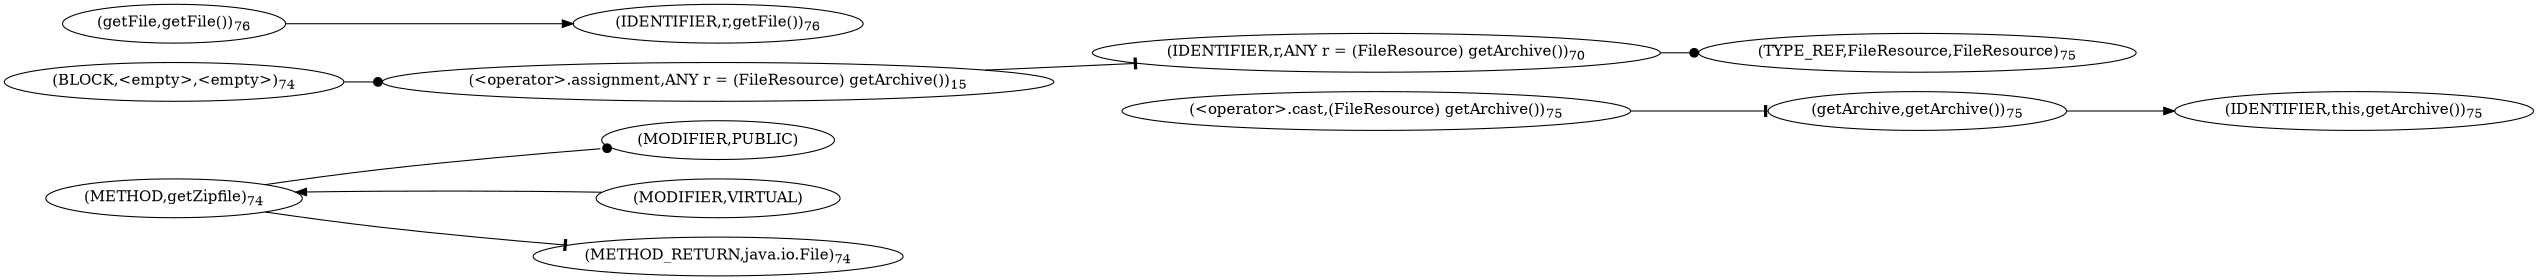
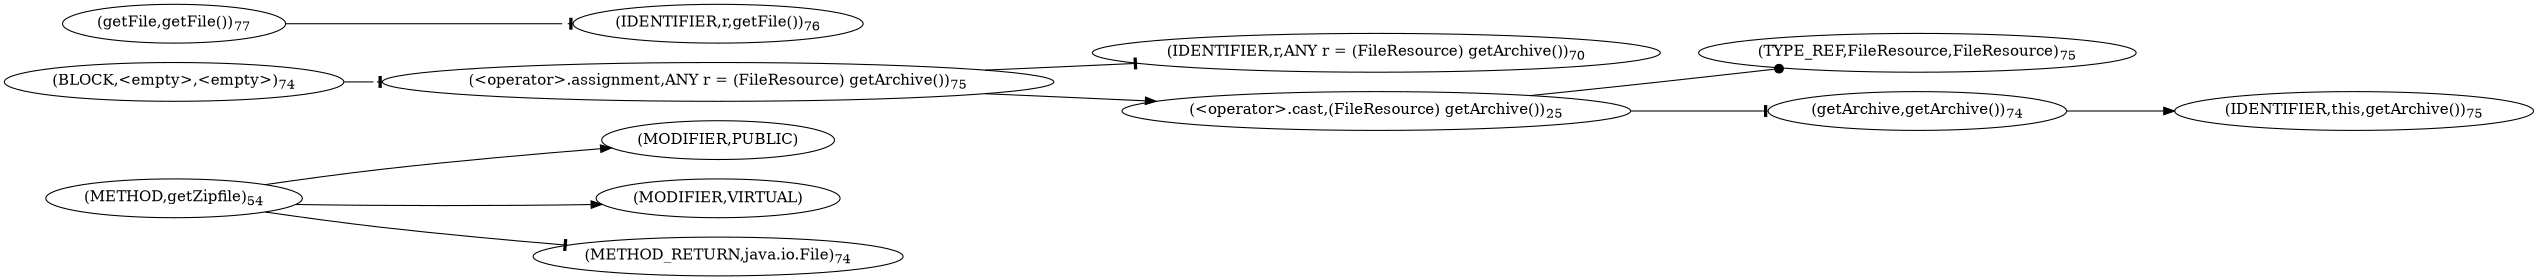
node "(getFile,getFile())": text "76" -> "77"
edge "(getFile,getFile())" -> "(IDENTIFIER,r,getFile())": arrowhead normal -> tee
edge "(IDENTIFIER,r,ANY r = (FileResource) getArchive())" -> "(TYPE_REF,FileResource,FileResource)": now "(<operator>.cast,(FileResource) getArchive())" -> "(TYPE_REF,FileResource,FileResource)"
node "(<operator>.assignment,ANY r = (FileResource) getArchive())": text "15" -> "75"
edge "(BLOCK,<empty>,<empty>)" -> "(<operator>.assignment,ANY r = (FileResource) getArchive())": arrowhead dot -> tee
edge "(<operator>.assignment,ANY r = (FileResource) getArchive())" -> "(<operator>.cast,(FileResource) getArchive())": added
node "(<operator>.cast,(FileResource) getArchive())": text "75" -> "25"
node "(getArchive,getArchive())": text "75" -> "74"
edge "(METHOD,getZipfile)" -> "(MODIFIER,PUBLIC)": arrowhead dot -> normal
edge "(MODIFIER,VIRTUAL)" -> "(METHOD,getZipfile)": reversed
node "(METHOD,getZipfile)": text "74" -> "54"
